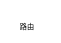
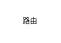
node "路由": moved (27, 27) -> (30, 21)
